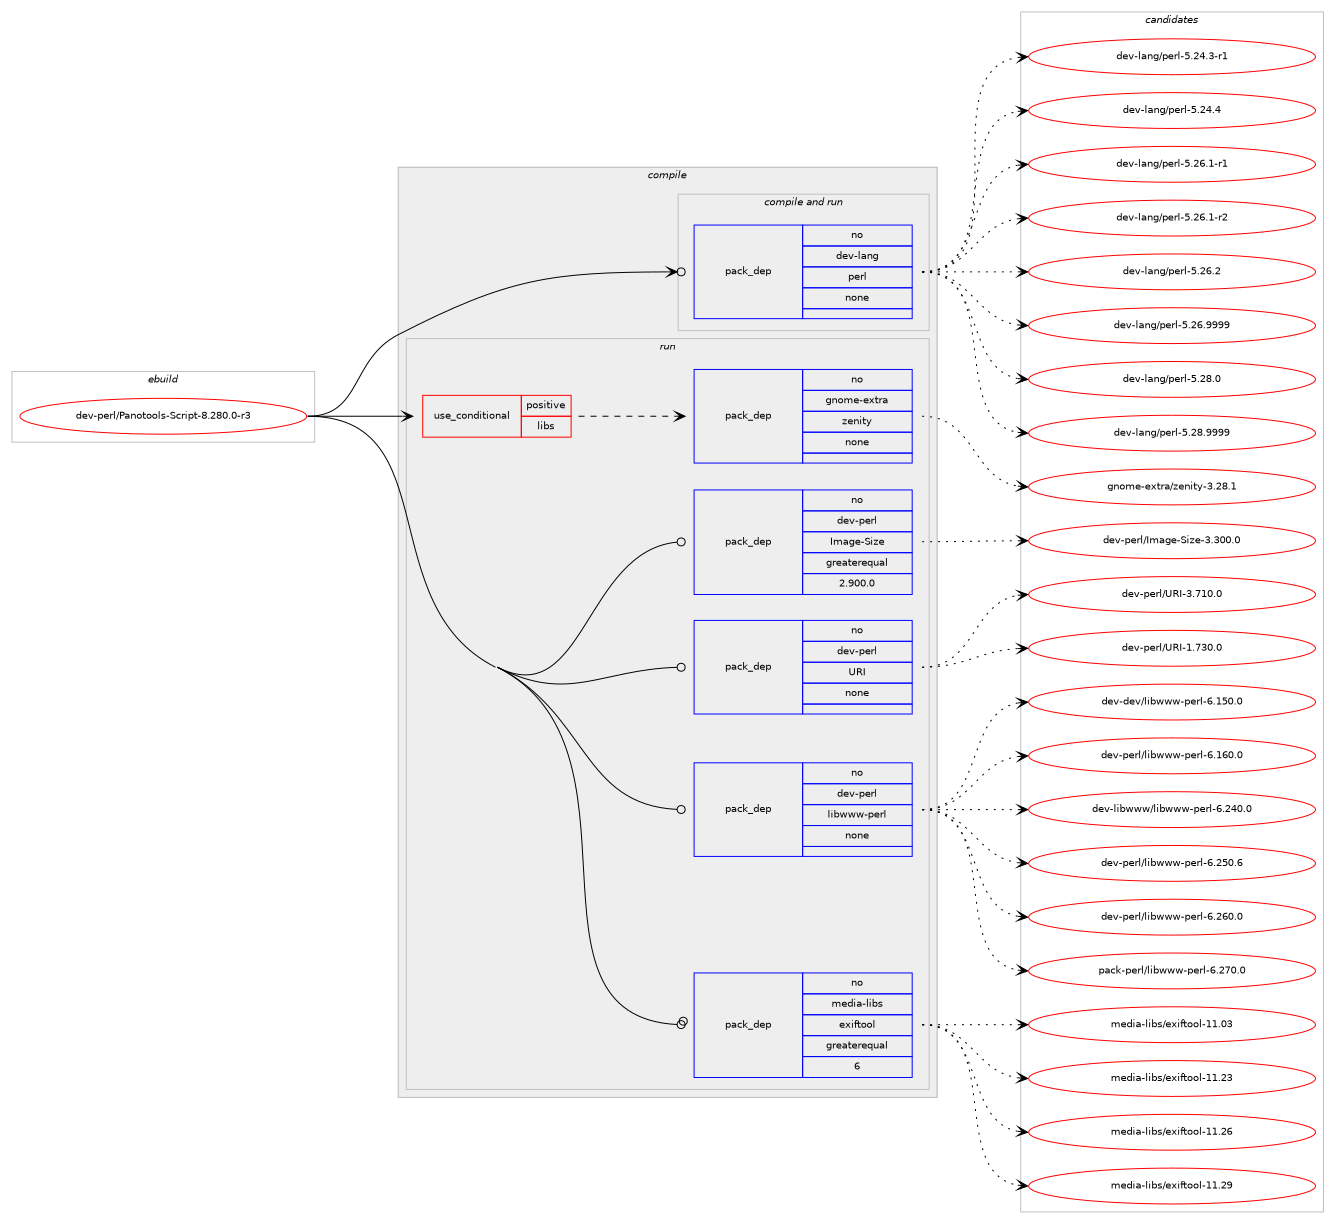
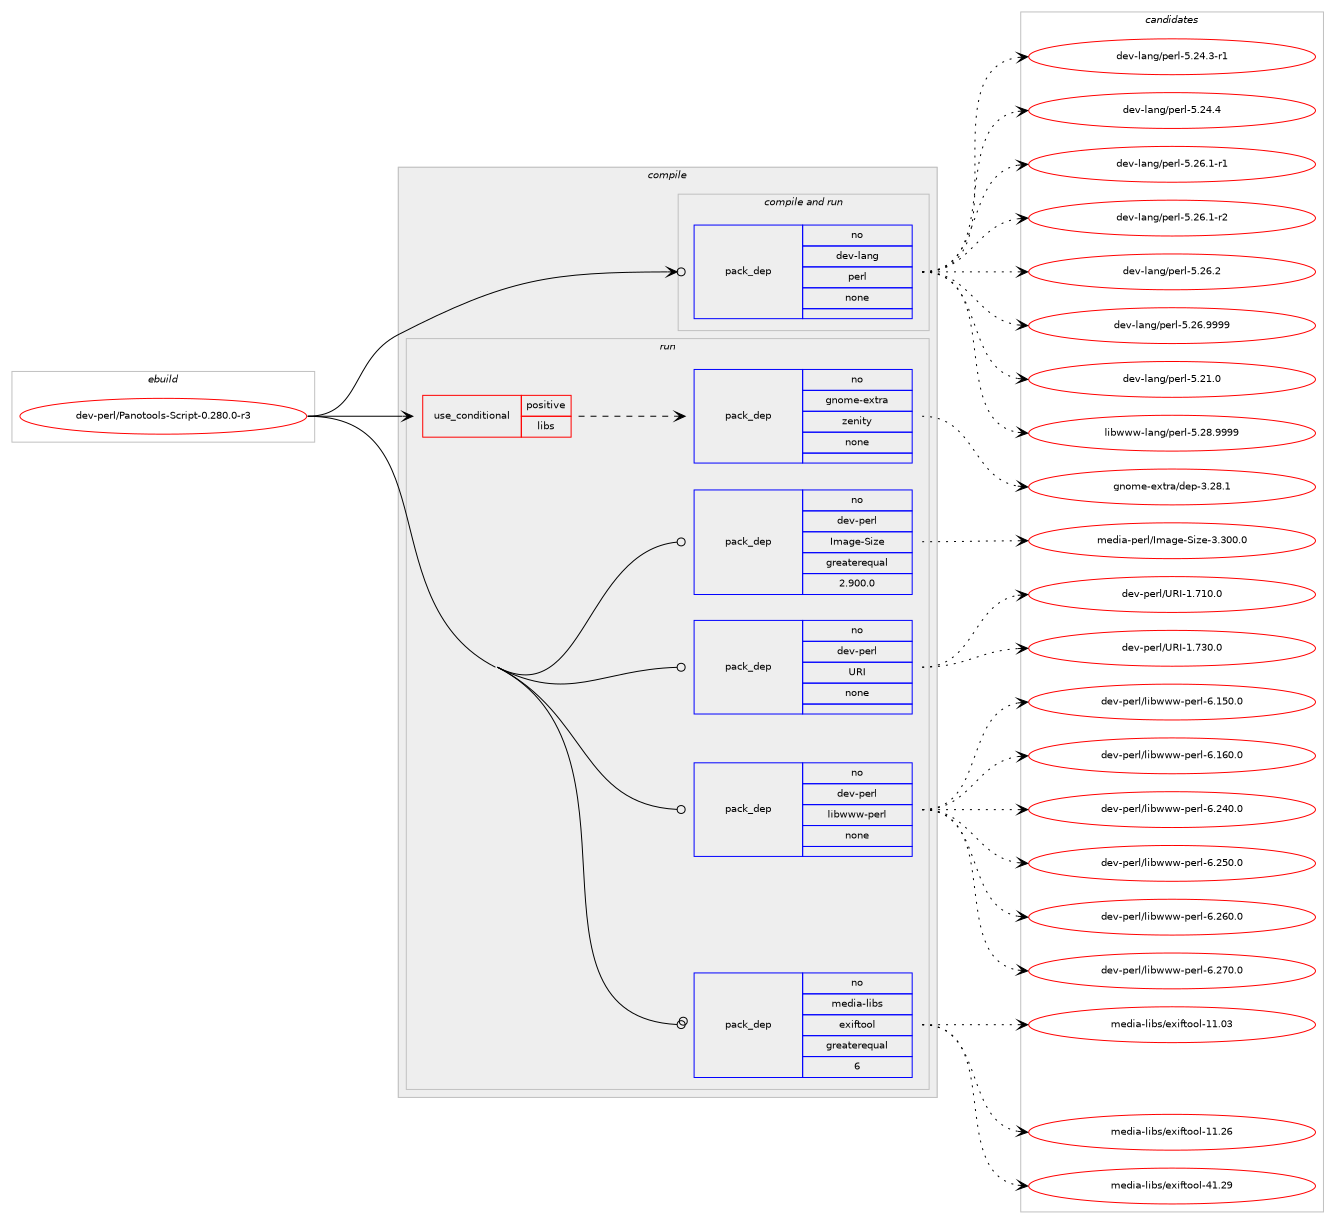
node "dev-lang/perl-5.28.0": label "dev-lang/perl-5.28.0" -> "dev-lang/perl-5.21.0"
node "dev-perl/Panotools-Script-8.280.0-r3": label "dev-perl/Panotools-Script-8.280.0-r3" -> "dev-perl/Panotools-Script-0.280.0-r3"
node "dev-lang/perl-5.28.9999": label "dev-lang/perl-5.28.9999" -> "libwww-lang/perl-5.28.9999"
node "gnome-extra/zenity-3.28.1": label "gnome-extra/zenity-3.28.1" -> "gnome-extra/dep-3.28.1"
node "dev-perl/Image-Size-3.300.0": label "dev-perl/Image-Size-3.300.0" -> "media-perl/Image-Size-3.300.0"
node "dev-perl/URI-3.710.0": label "dev-perl/URI-3.710.0" -> "dev-perl/URI-1.710.0"
node "dev-dev/libwww-perl-6.150.0": label "dev-dev/libwww-perl-6.150.0" -> "dev-perl/libwww-perl-6.150.0"
node "dev-libwww/libwww-perl-6.240.0": label "dev-libwww/libwww-perl-6.240.0" -> "dev-perl/libwww-perl-6.240.0"
node "dev-perl/libwww-perl-6.250.6": label "dev-perl/libwww-perl-6.250.6" -> "dev-perl/libwww-perl-6.250.0"
node "pack-perl/libwww-perl-6.270.0": label "pack-perl/libwww-perl-6.270.0" -> "dev-perl/libwww-perl-6.270.0"
node "media-libs/exiftool-11.23": removed
node "media-libs/exiftool-11.29": label "media-libs/exiftool-11.29" -> "media-libs/exiftool-41.29"
